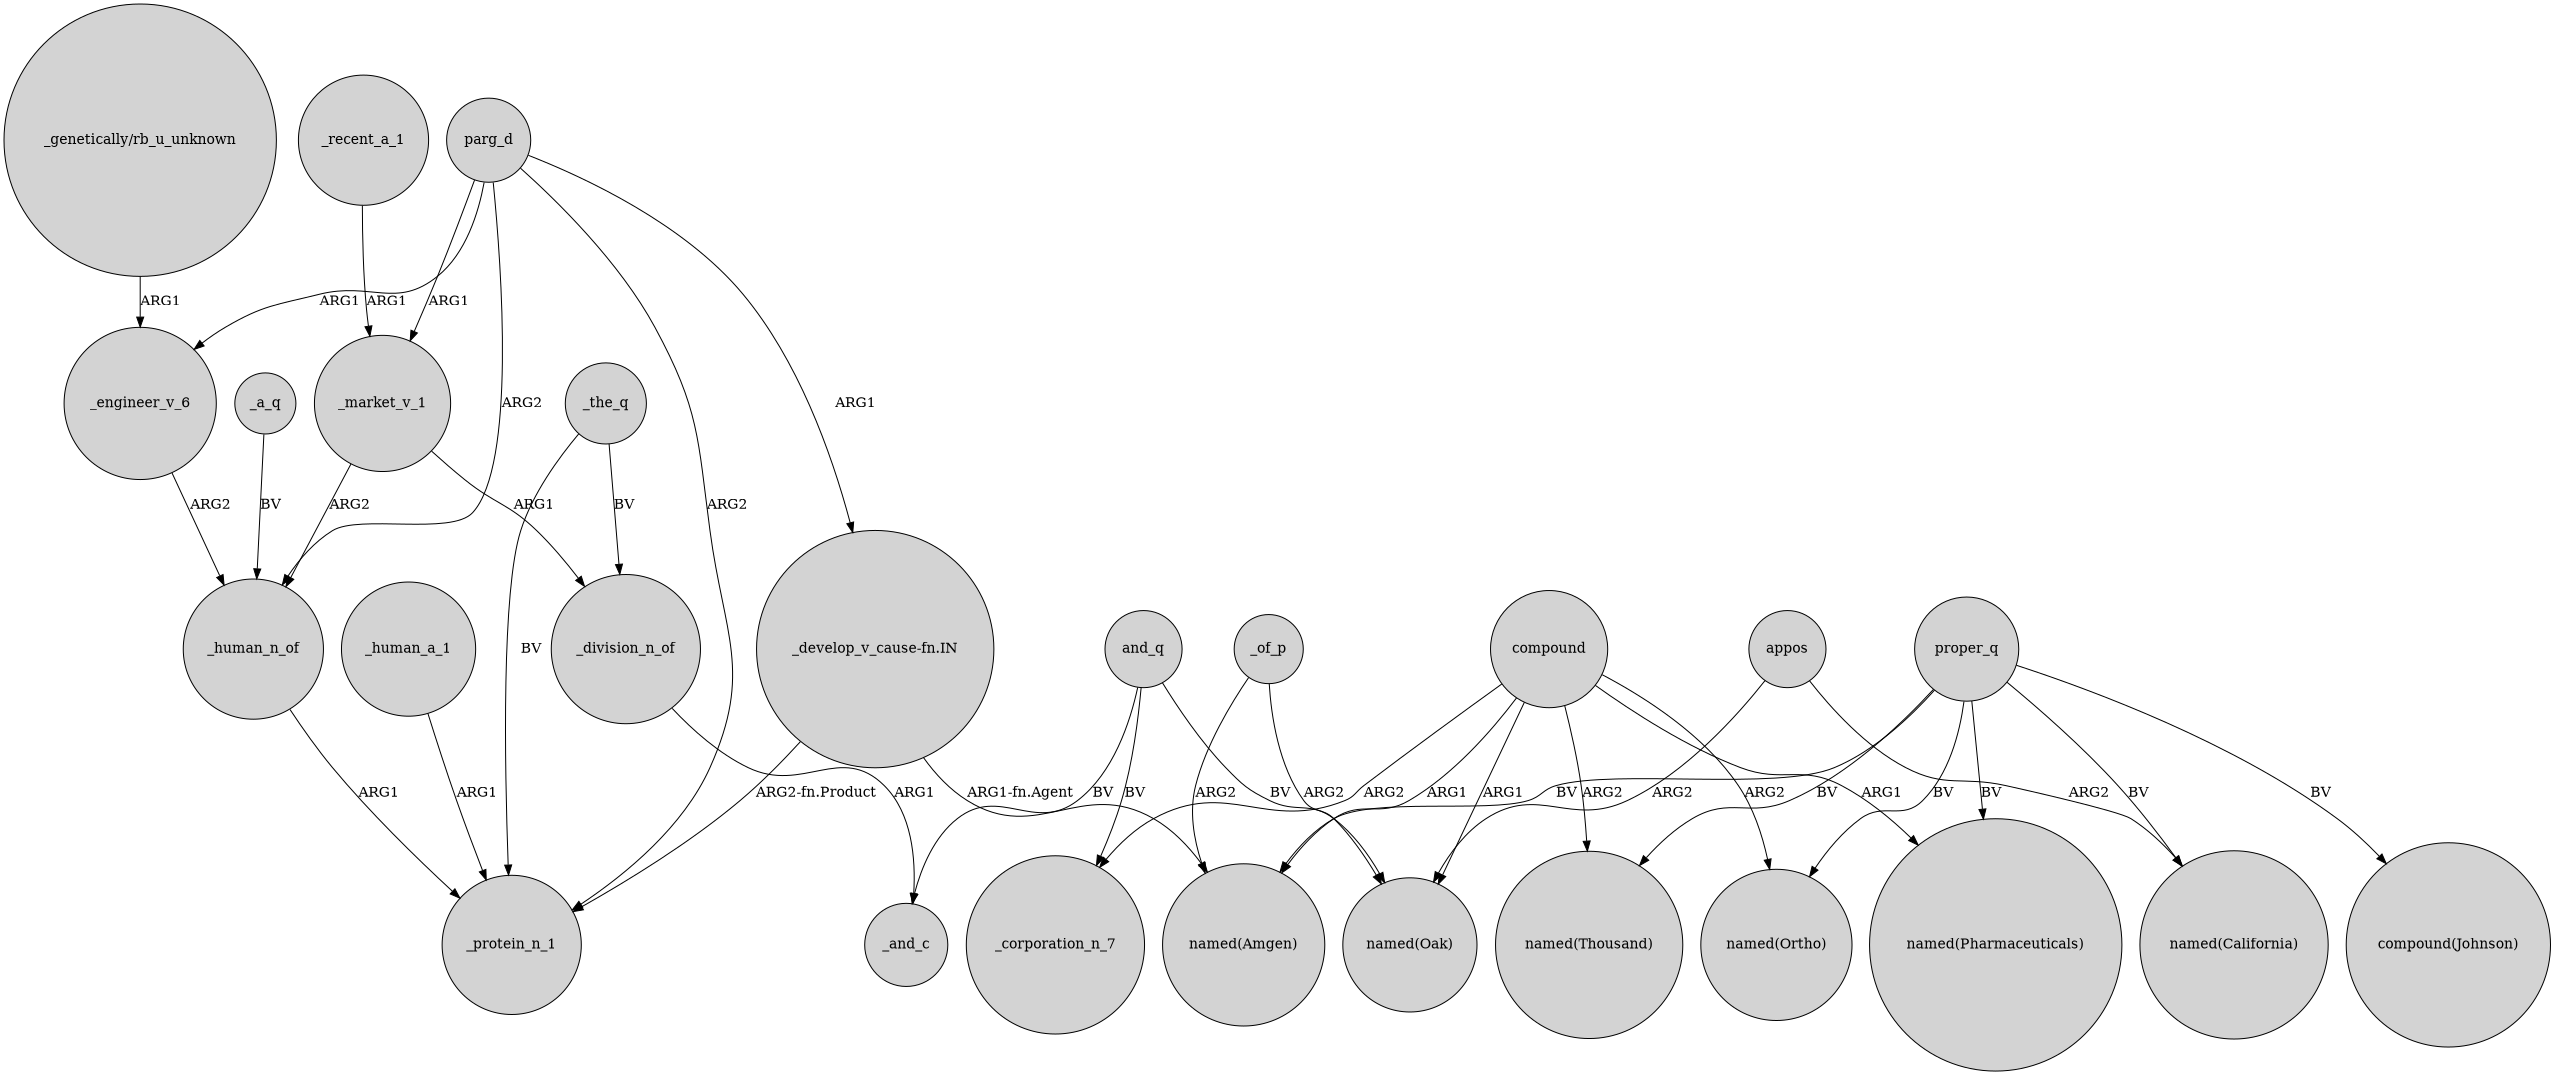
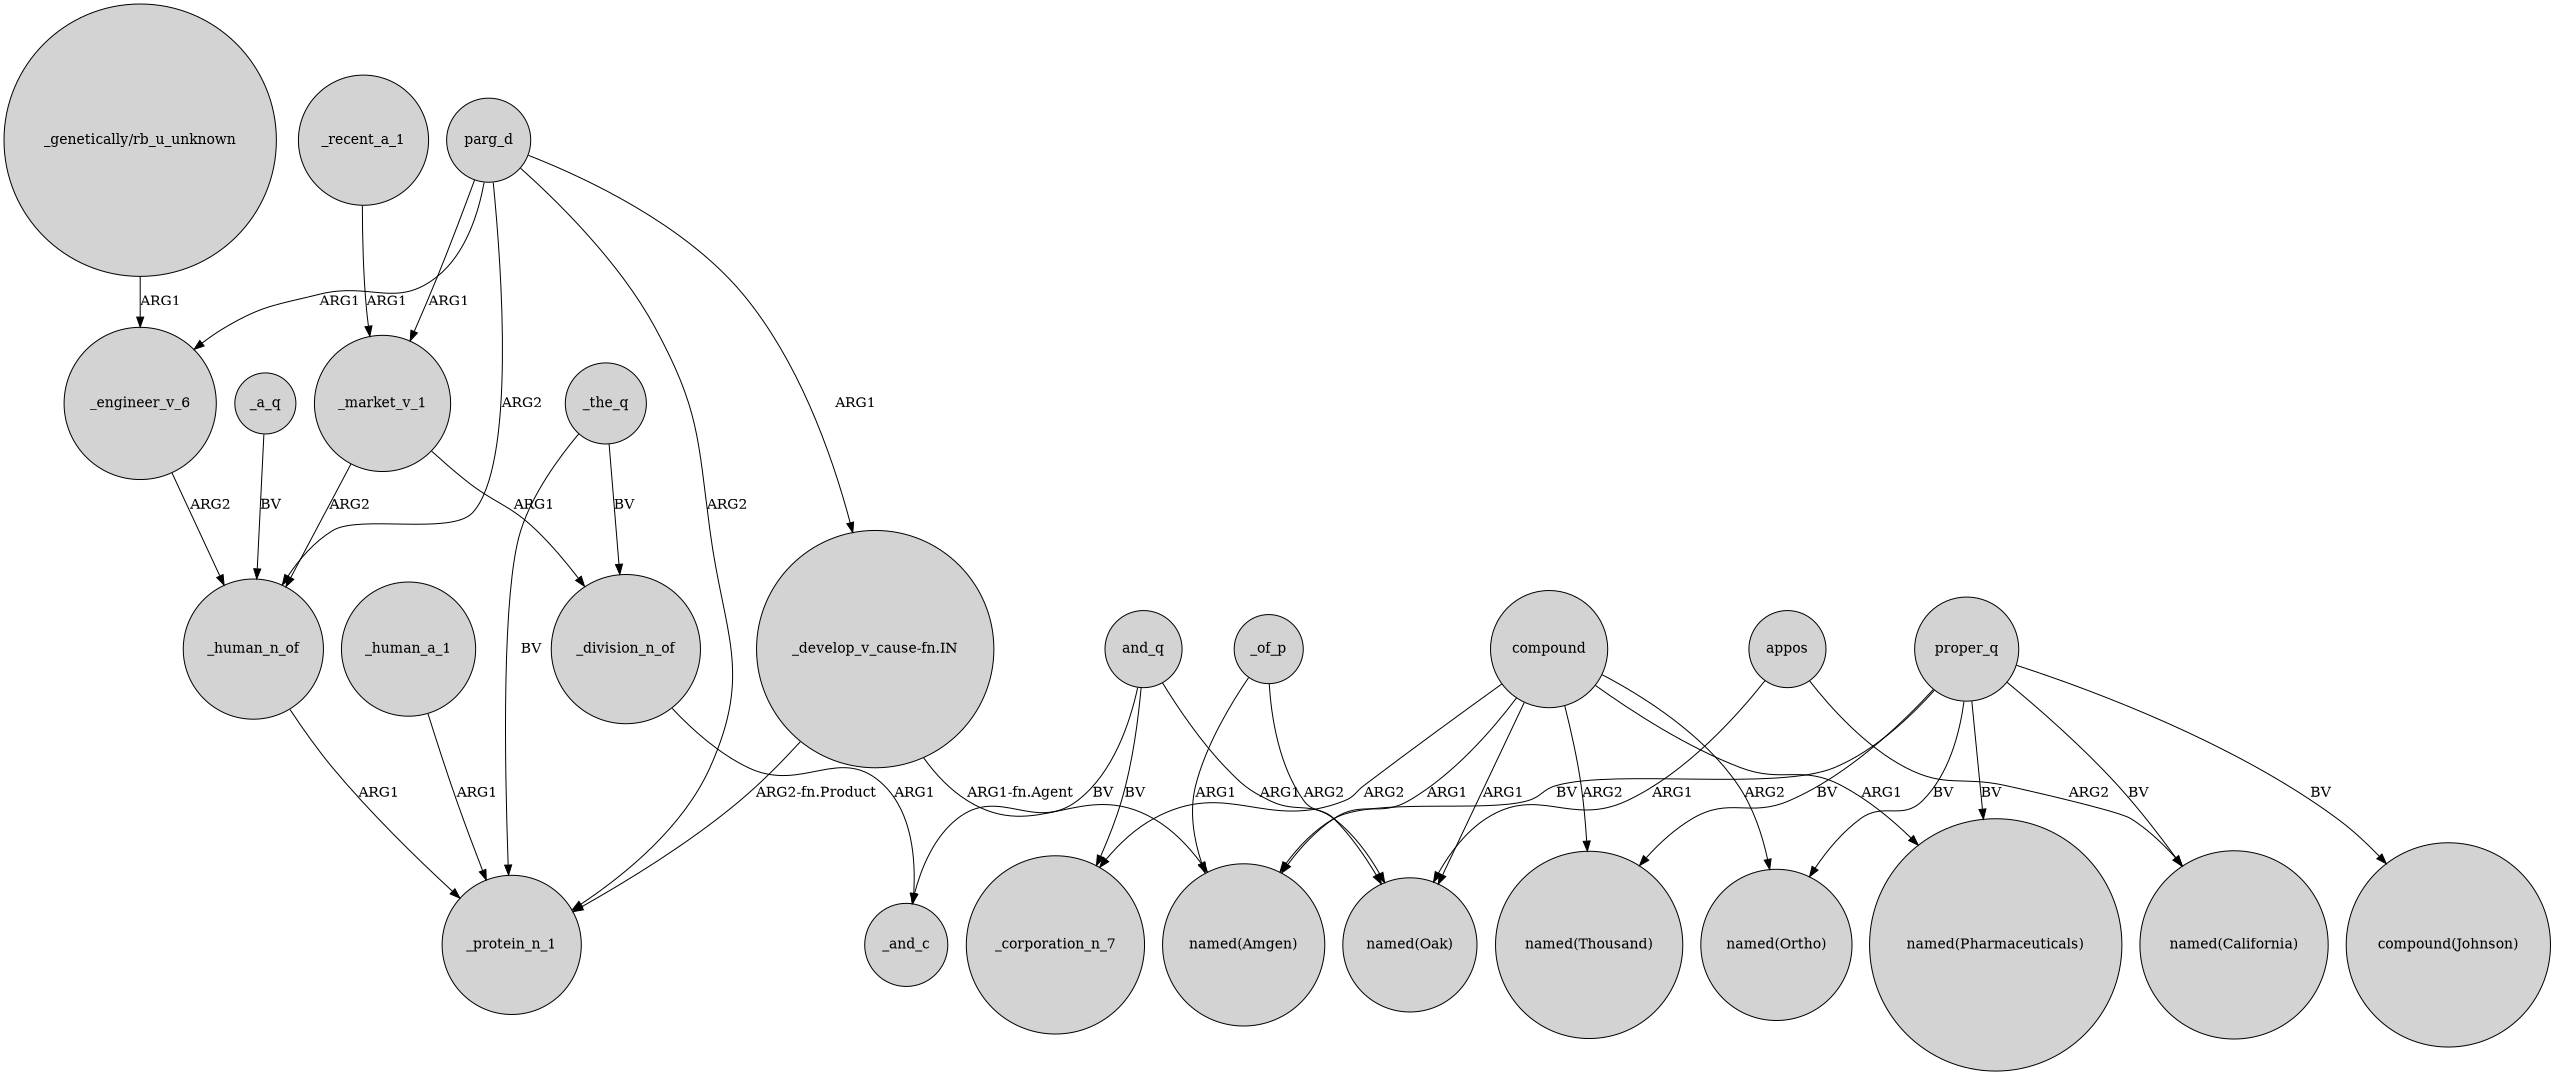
edge "_of_p" -> "named(Amgen)": label "ARG2" -> "ARG1"
edge "and_q" -> "named(Oak)": label "BV" -> "ARG1"
edge "appos" -> "named(Oak)": label "ARG2" -> "ARG1"
